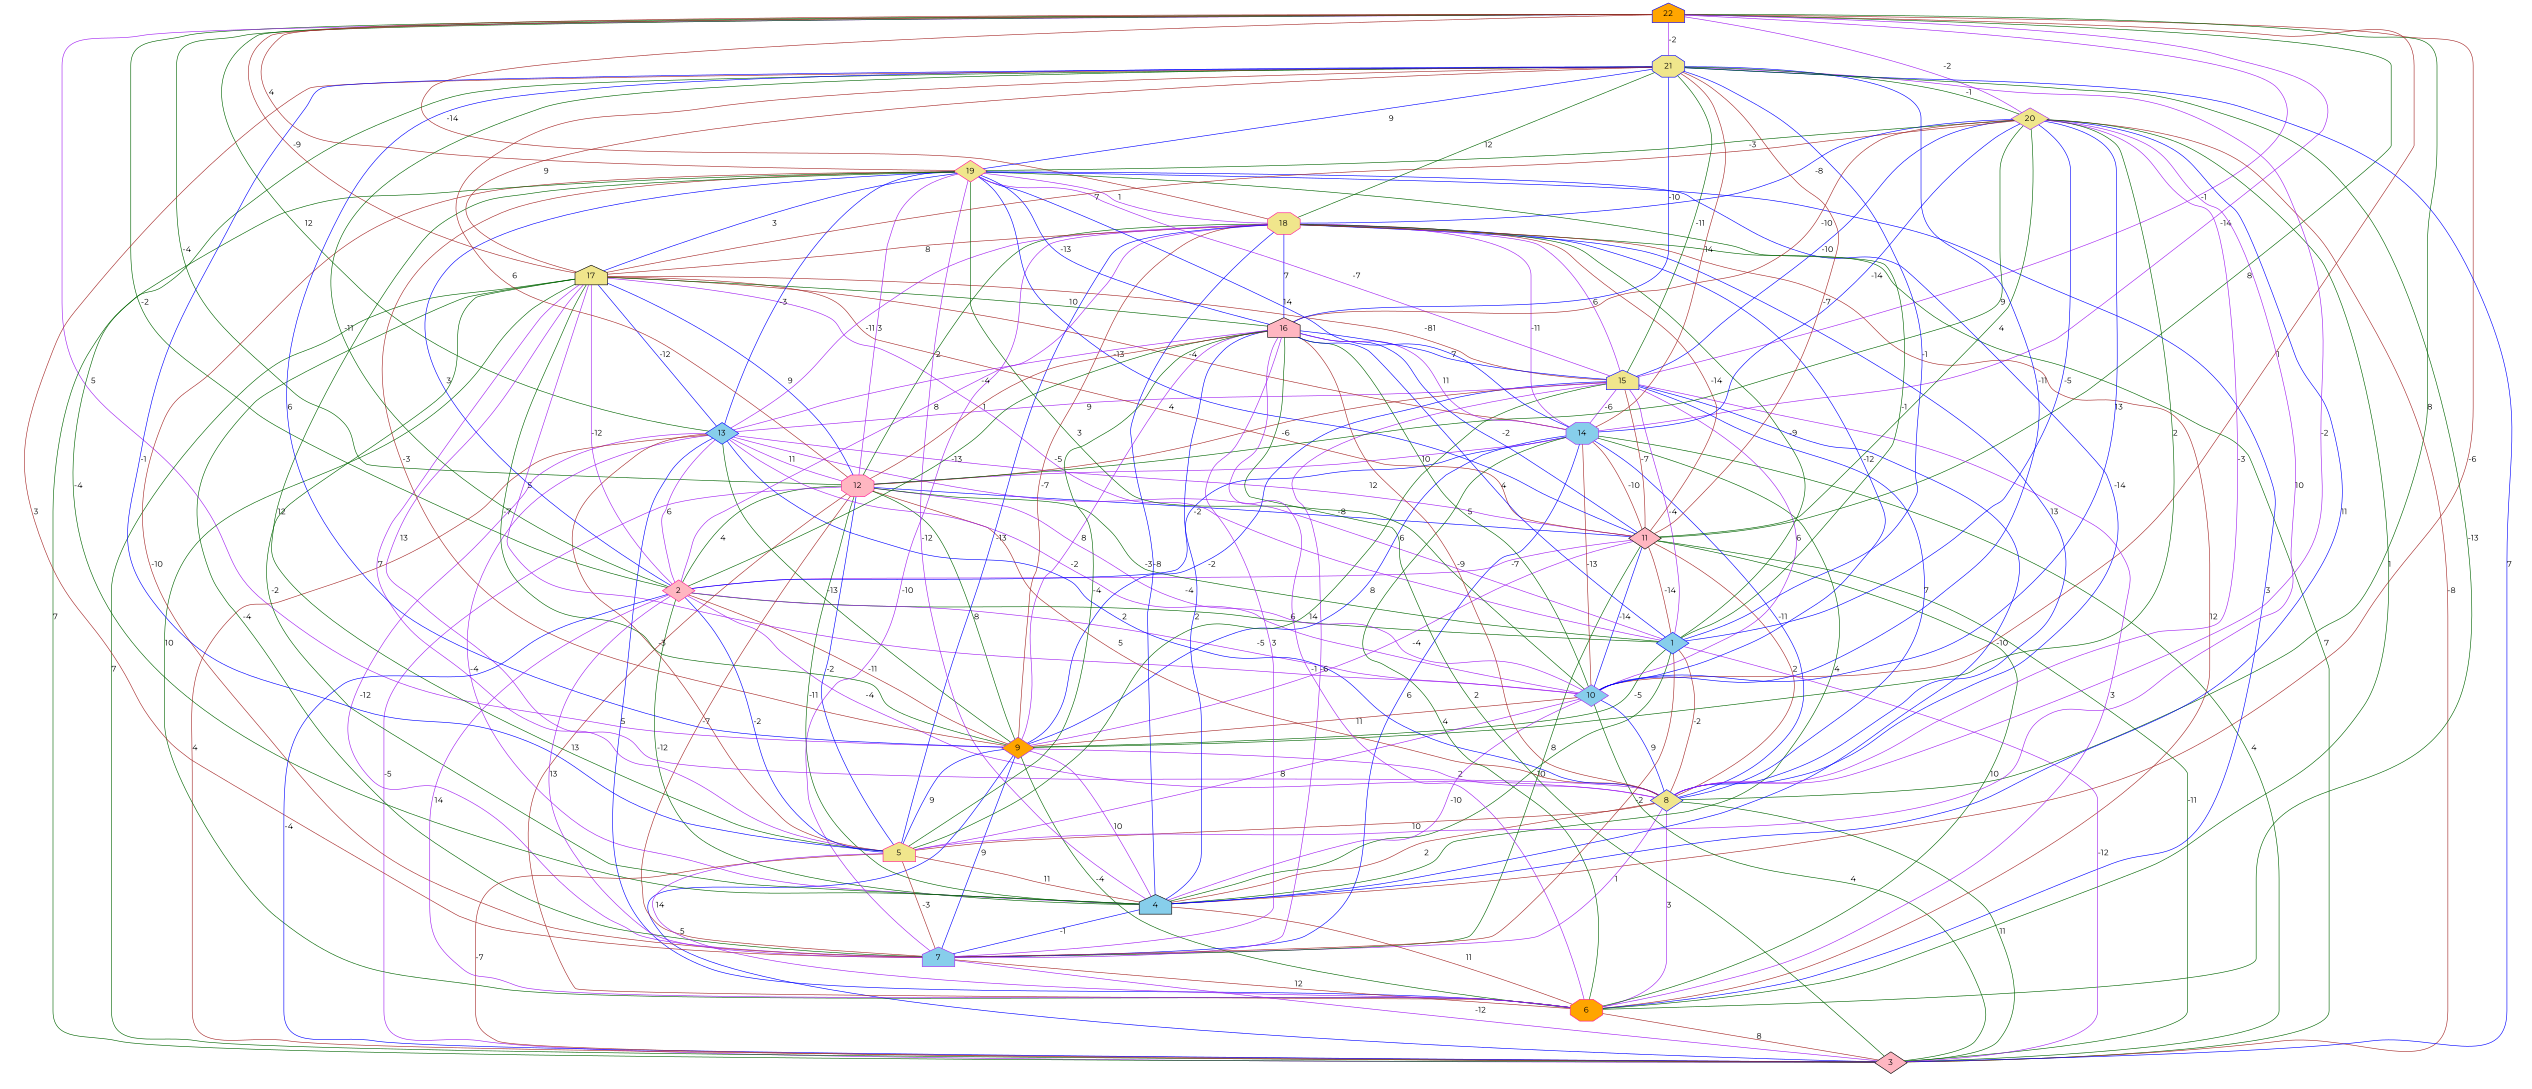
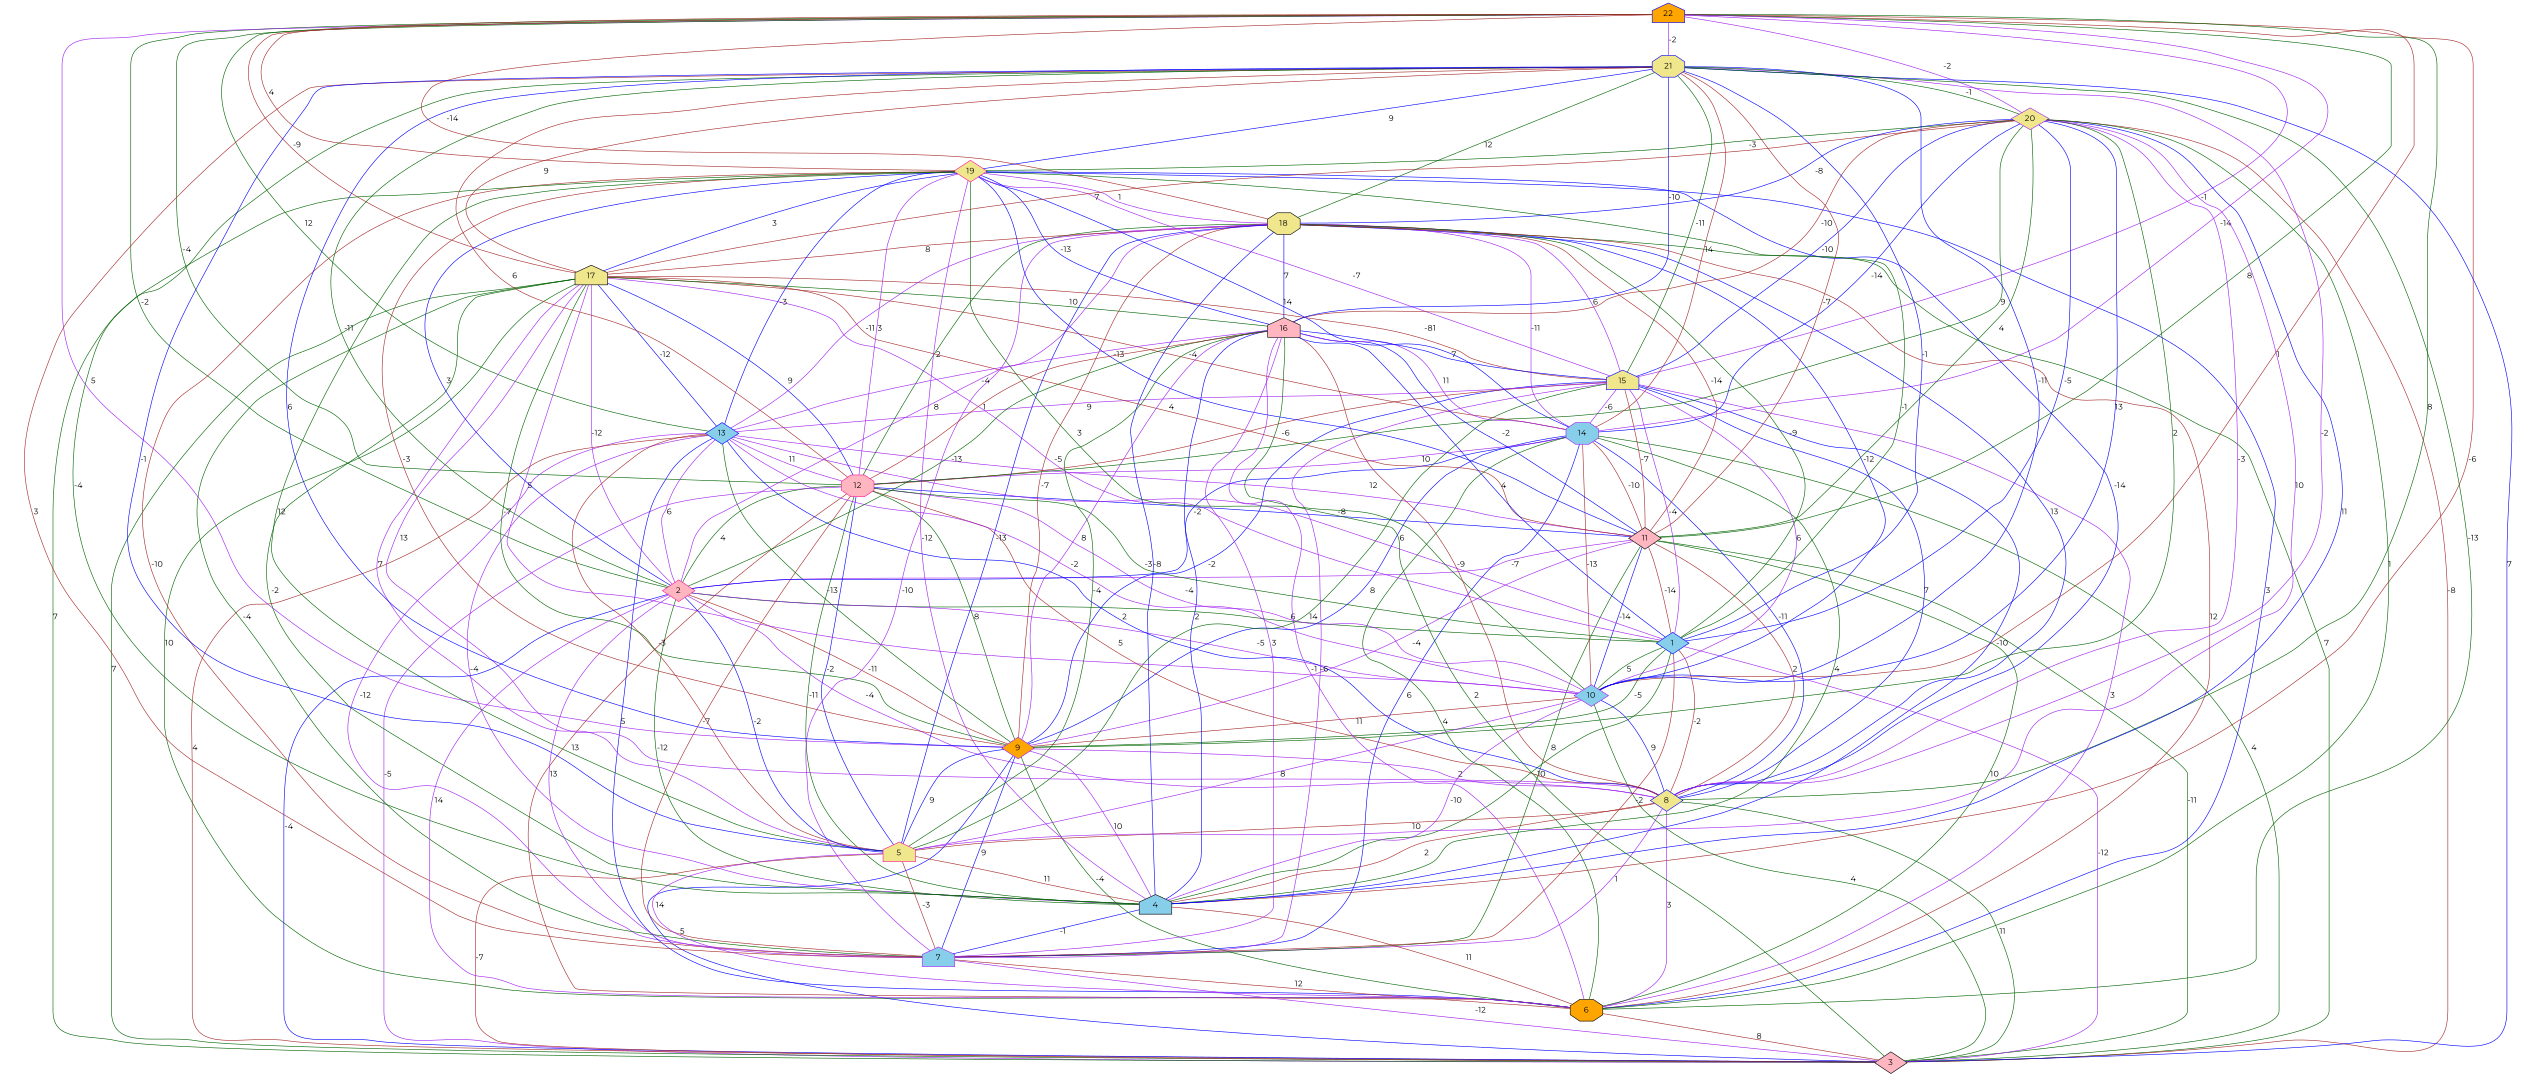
node "18": color deeppink -> black
edge "16" -- "10": now "1" -- "10"
node "6": color deeppink -> black
